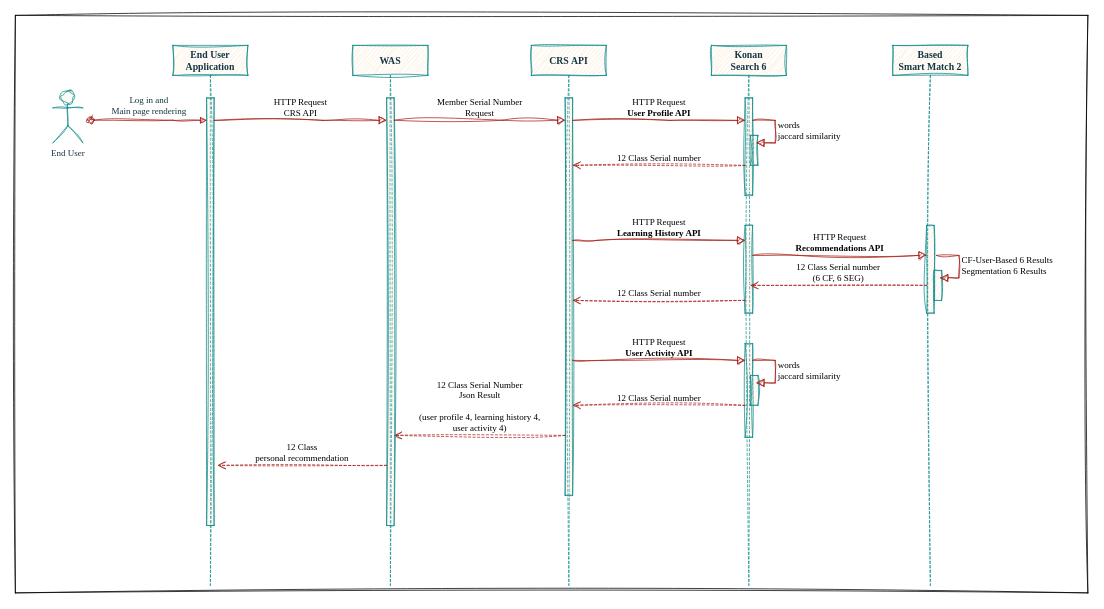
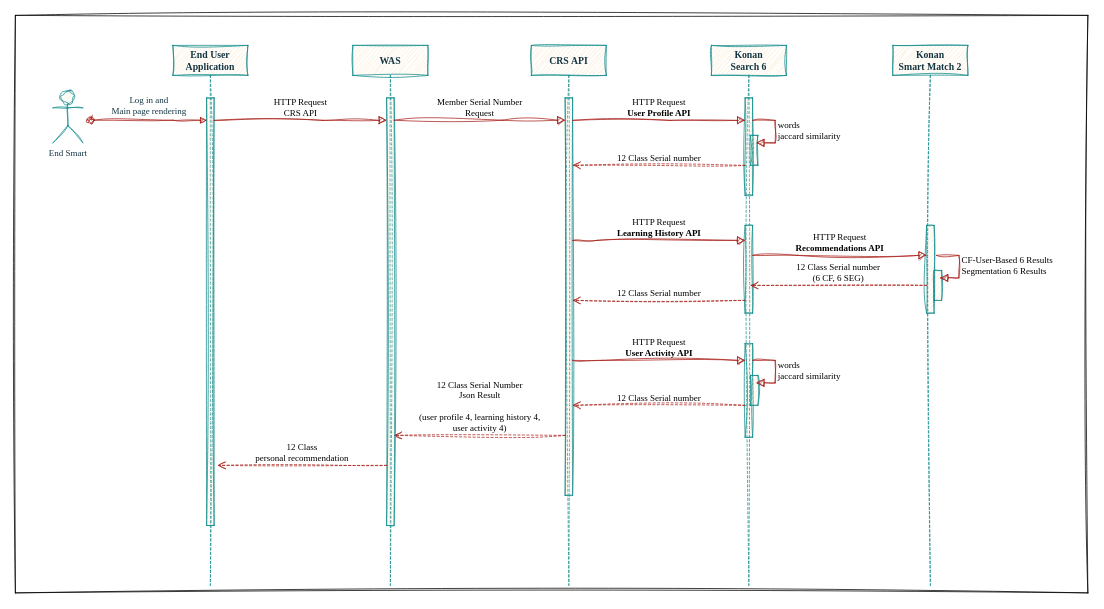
node "Based Smart Match 2": label "Based Smart Match 2" -> "Konan Smart Match 2"
node "End User": label "End User" -> "End Smart"
